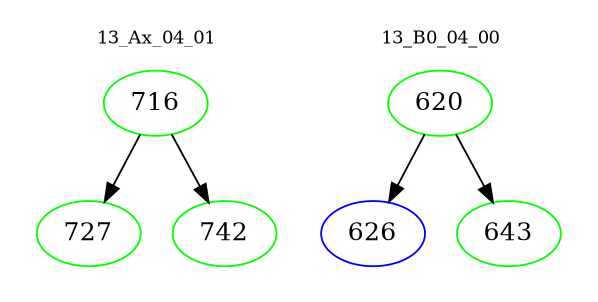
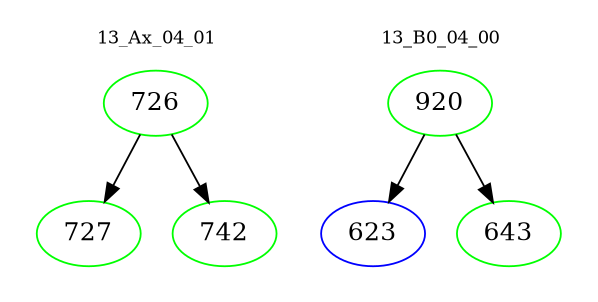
node "716": label "716" -> "726"
node "620": label "620" -> "920"
node "626": label "626" -> "623"
